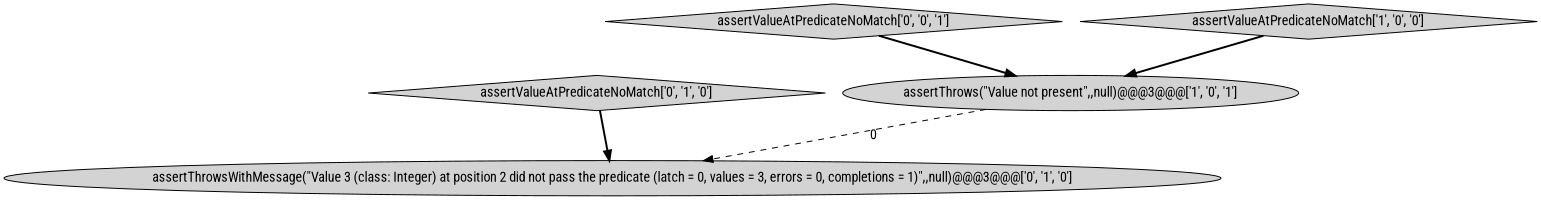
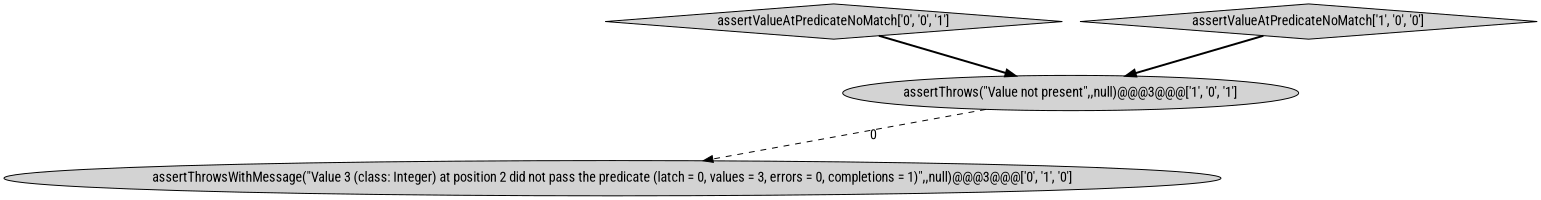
node "assertValueAtPredicateNoMatch['0', '1', '0']": removed
